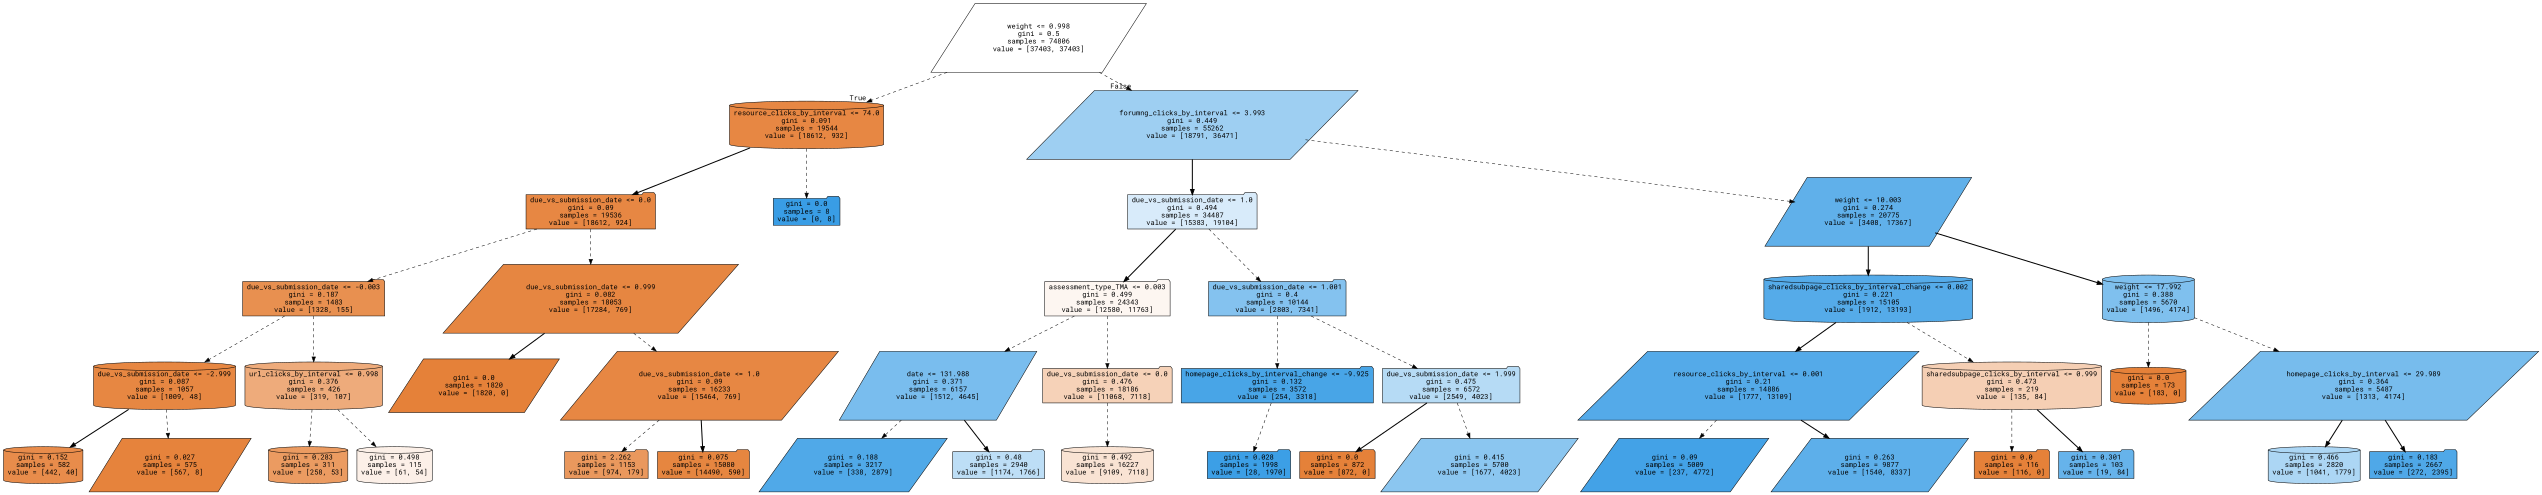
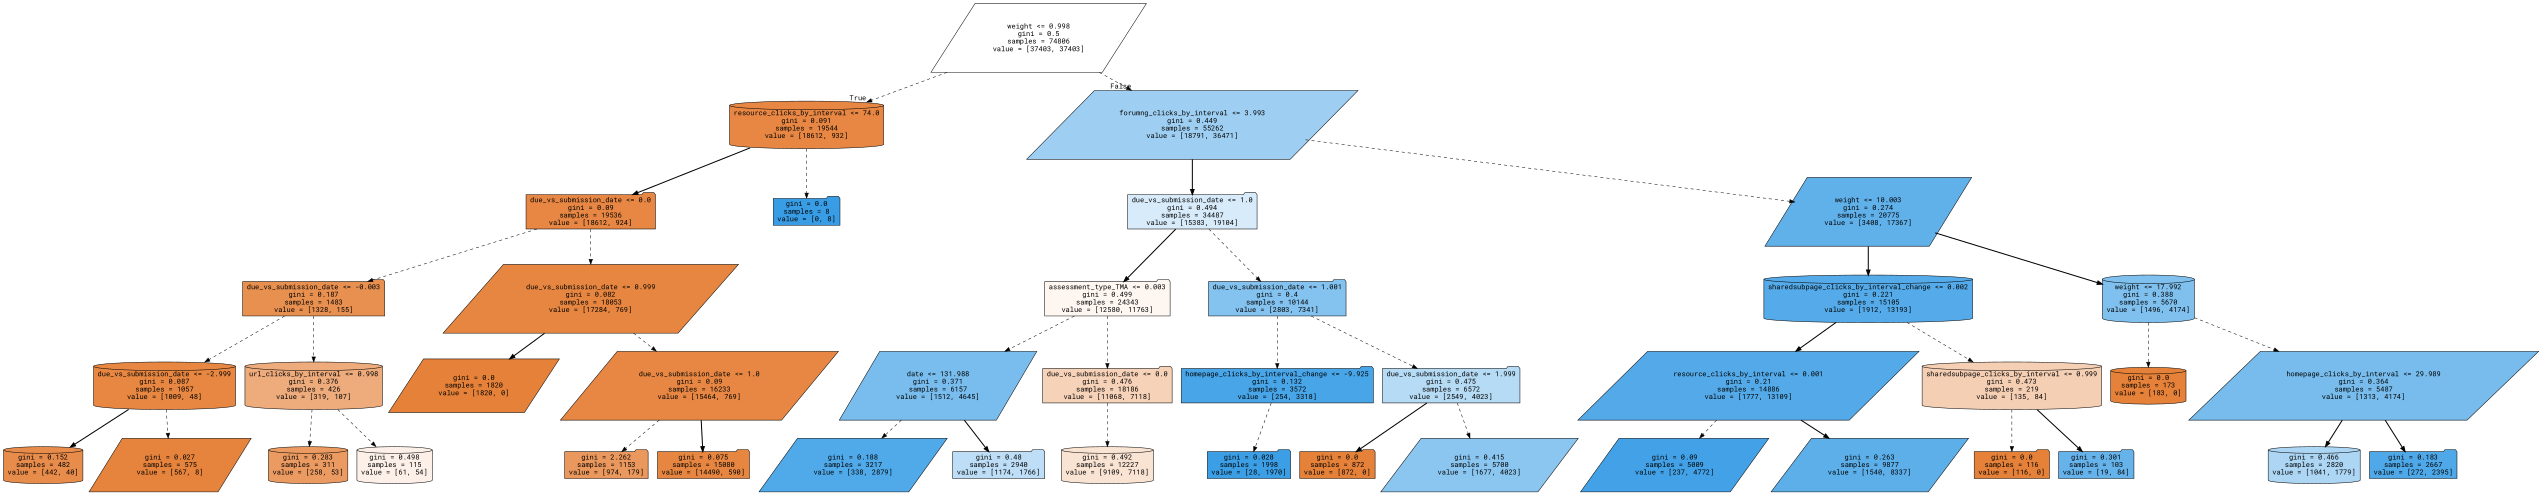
node "gini = 0.152 samples = 582 value = [442, 40]": label "gini = 0.152 samples = 582 value = [442, 40]" -> "gini = 0.152 samples = 482 value = [442, 40]"
node "gini = 0.492 samples = 16227 value = [9109, 7118]": label "gini = 0.492 samples = 16227 value = [9109, 7118]" -> "gini = 0.492 samples = 12227 value = [9109, 7118]"
